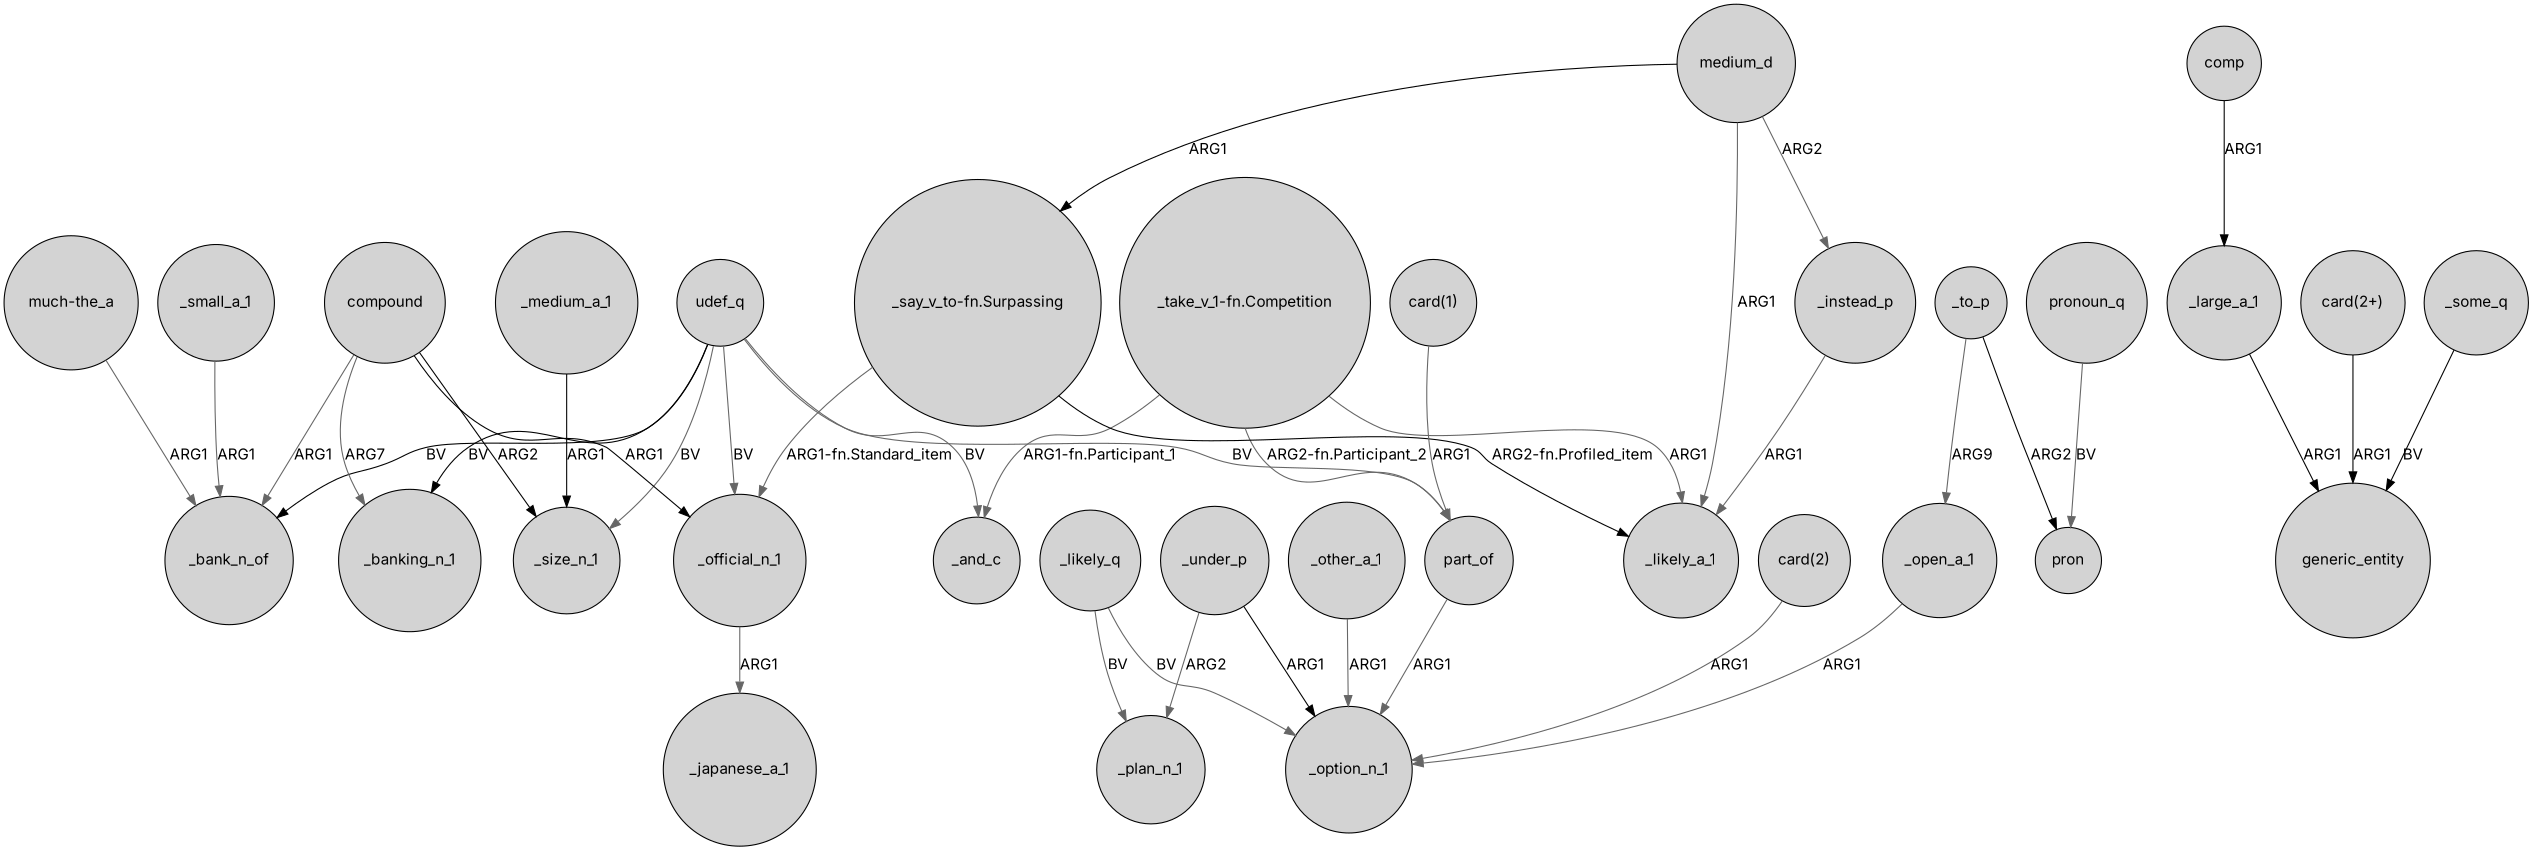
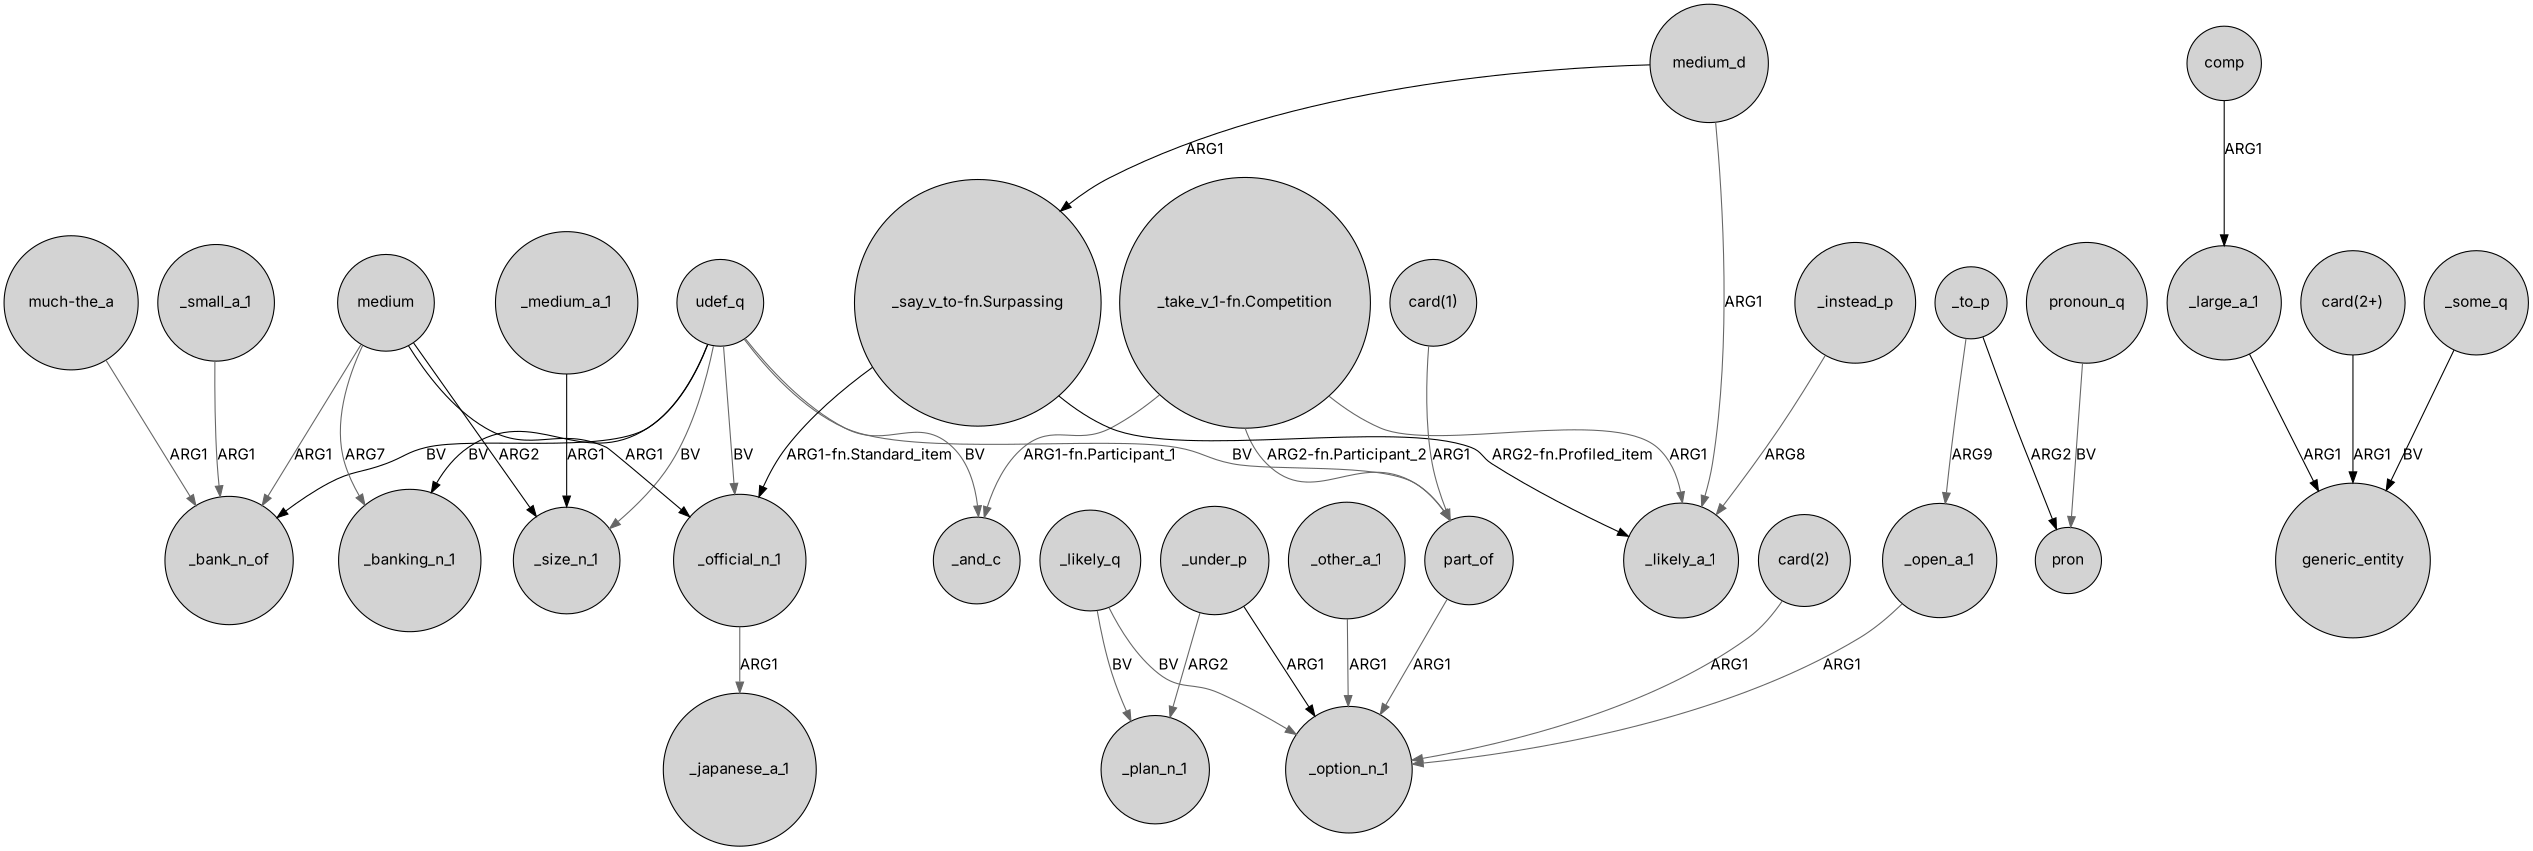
edge "medium_d" -> "_instead_p": removed, label "ARG2"
node "compound": label "compound" -> "medium"
edge "_say_v_to-fn.Surpassing" -> "_official_n_1": color gray40 -> black
edge "_instead_p" -> "_likely_a_1": label "ARG1" -> "ARG8"
